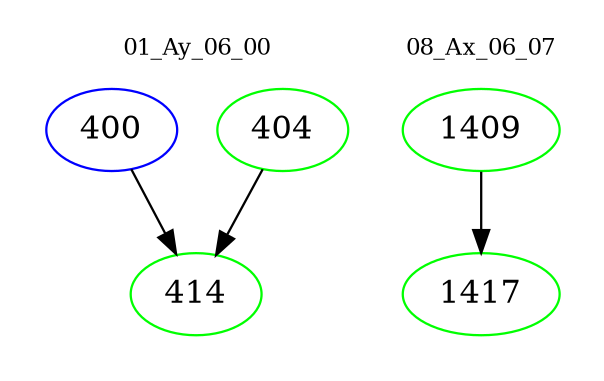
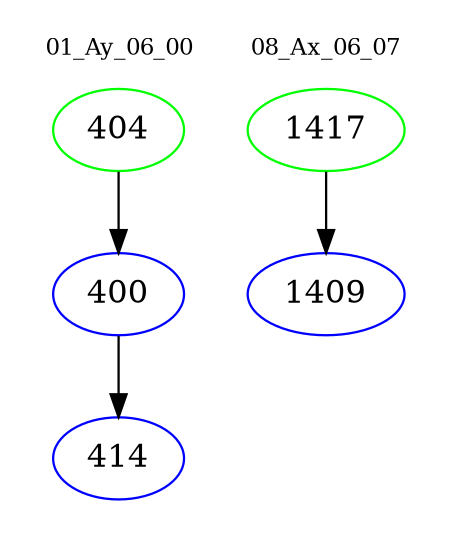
node "1409": color green -> blue
edge "1409" -> "1417": reversed
edge "404" -> "414": now "404" -> "400"
node "414": color green -> blue
